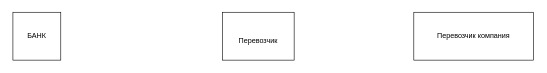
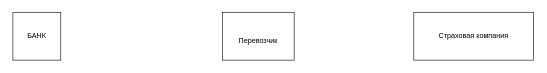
node "Перевозчик компания": label "Перевозчик компания" -> "Страховая компания"
